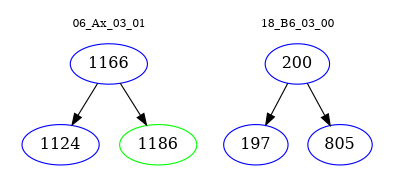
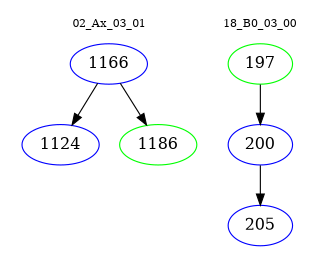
cluster "06_Ax_03_01": label "06_Ax_03_01" -> "02_Ax_03_01"
cluster "18_B6_03_00": label "18_B6_03_00" -> "18_B0_03_00"
edge "200" -> "197": reversed
node "197": color blue -> green
node "805": label "805" -> "205"
